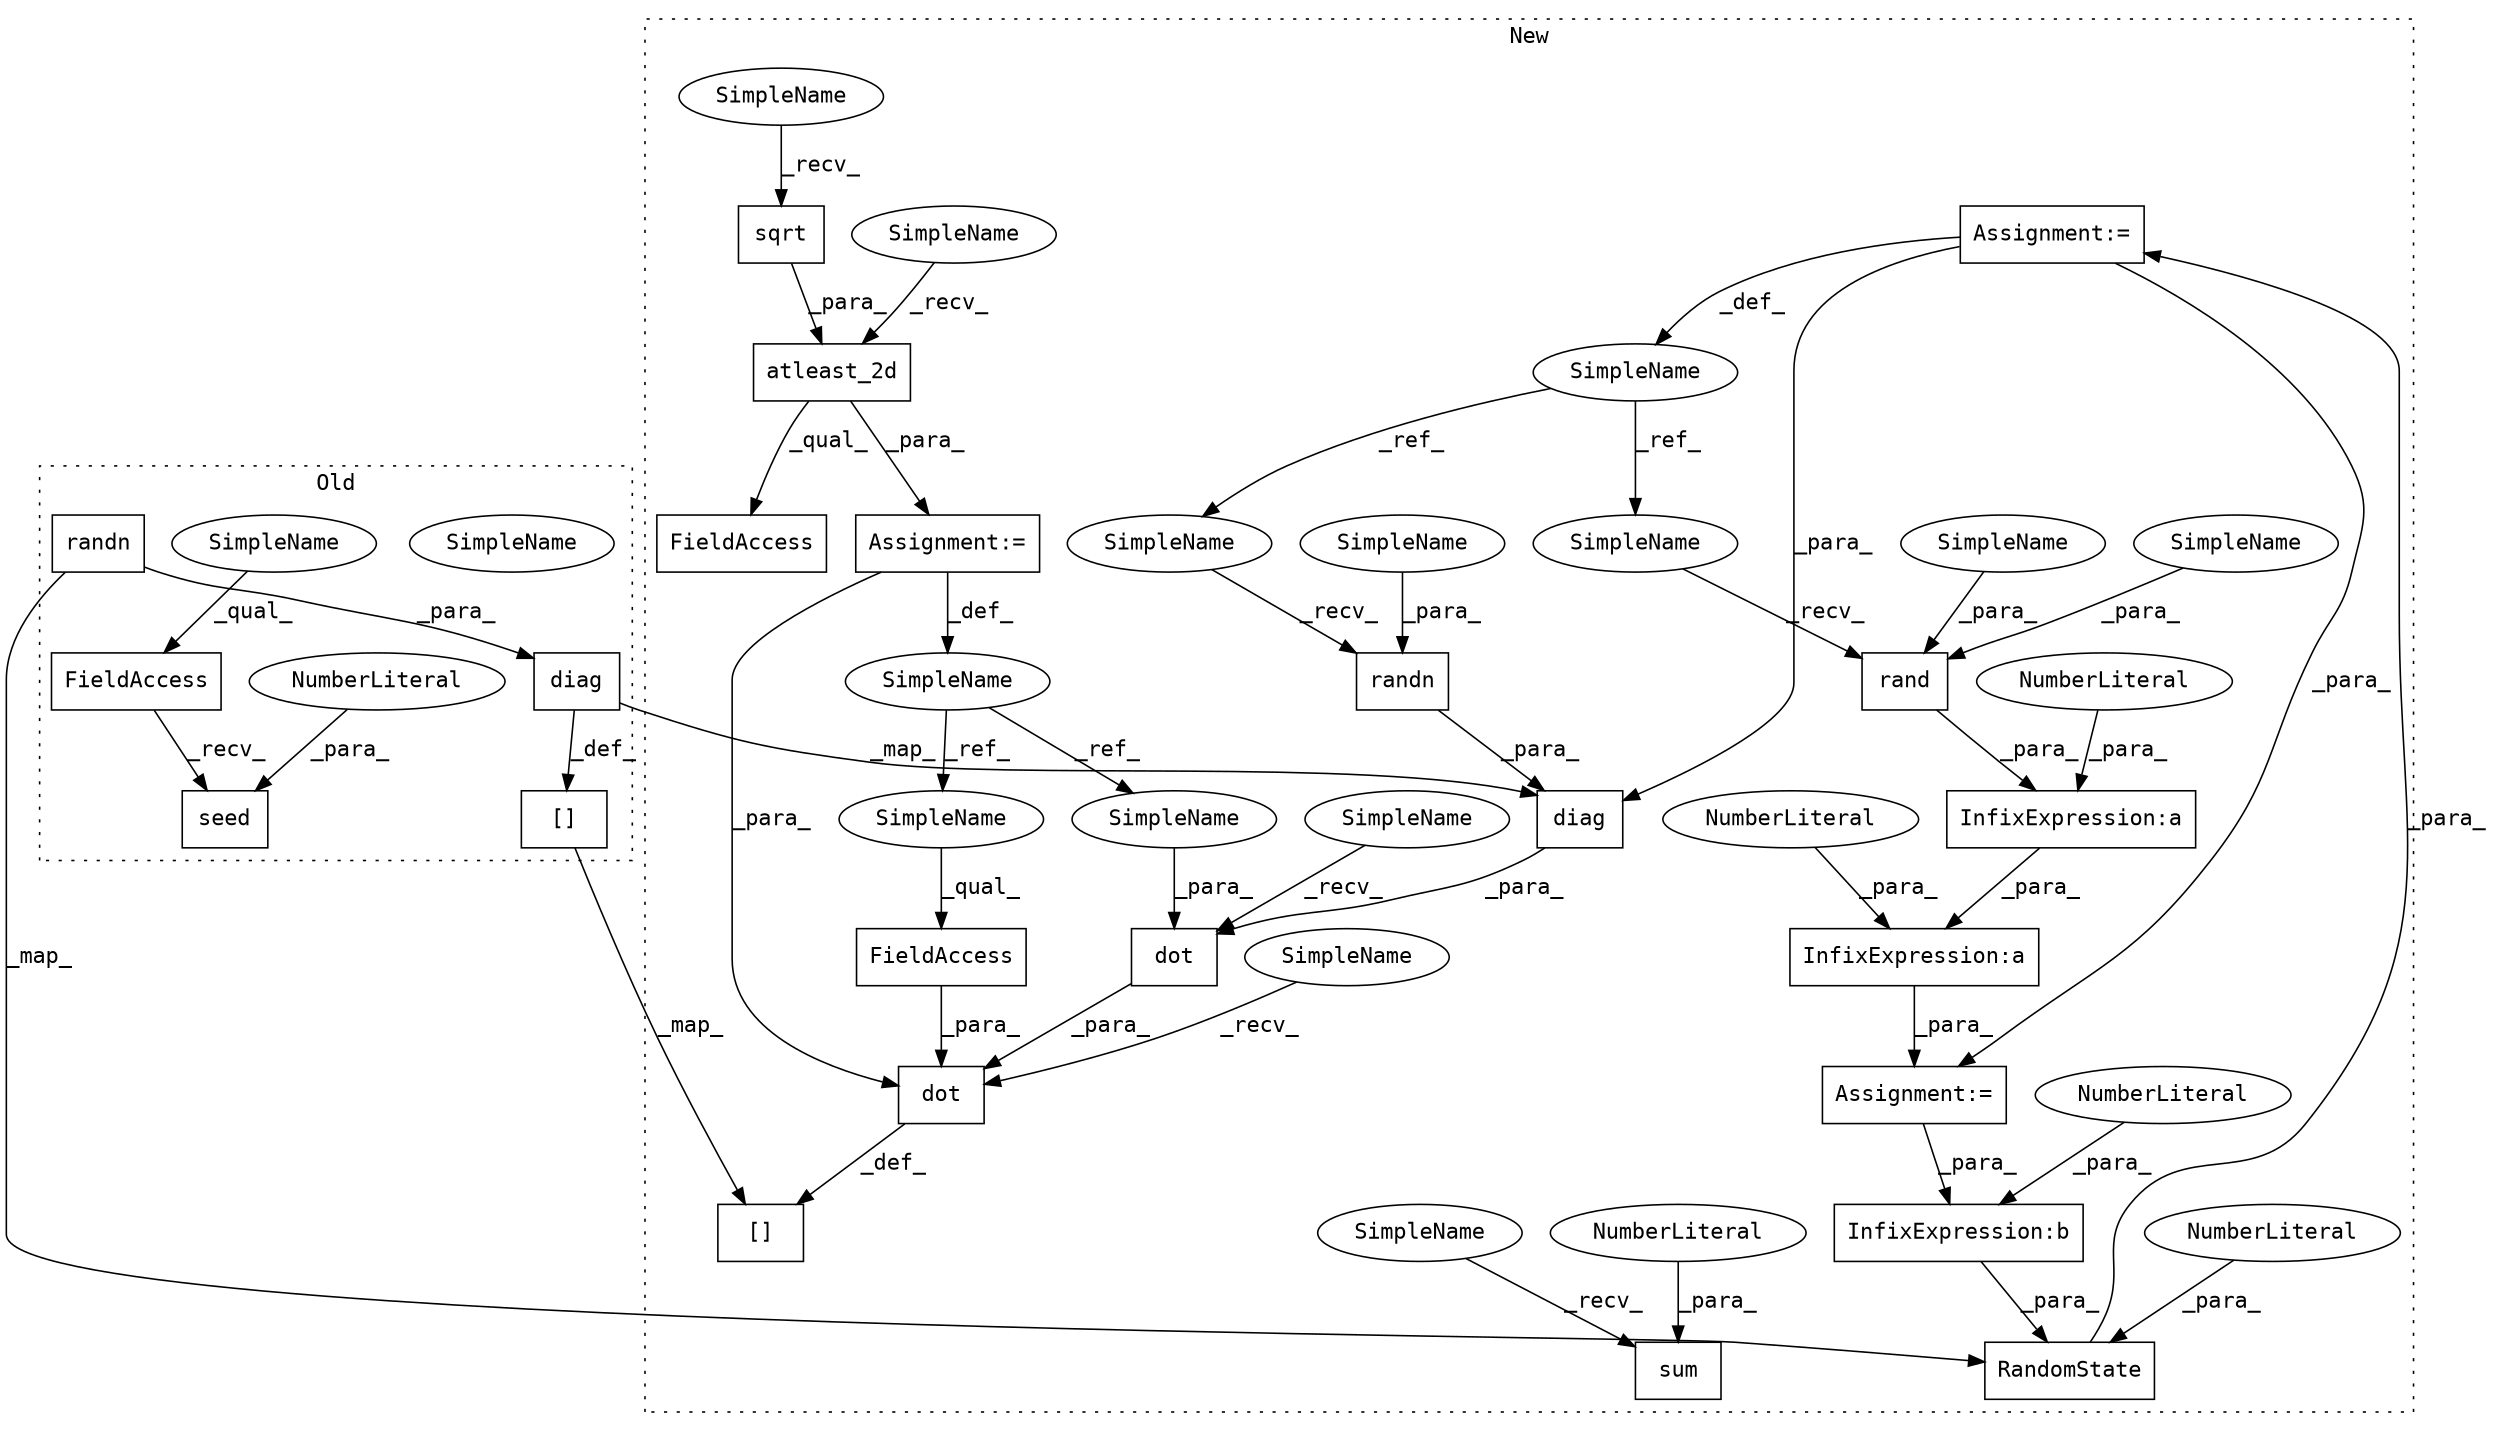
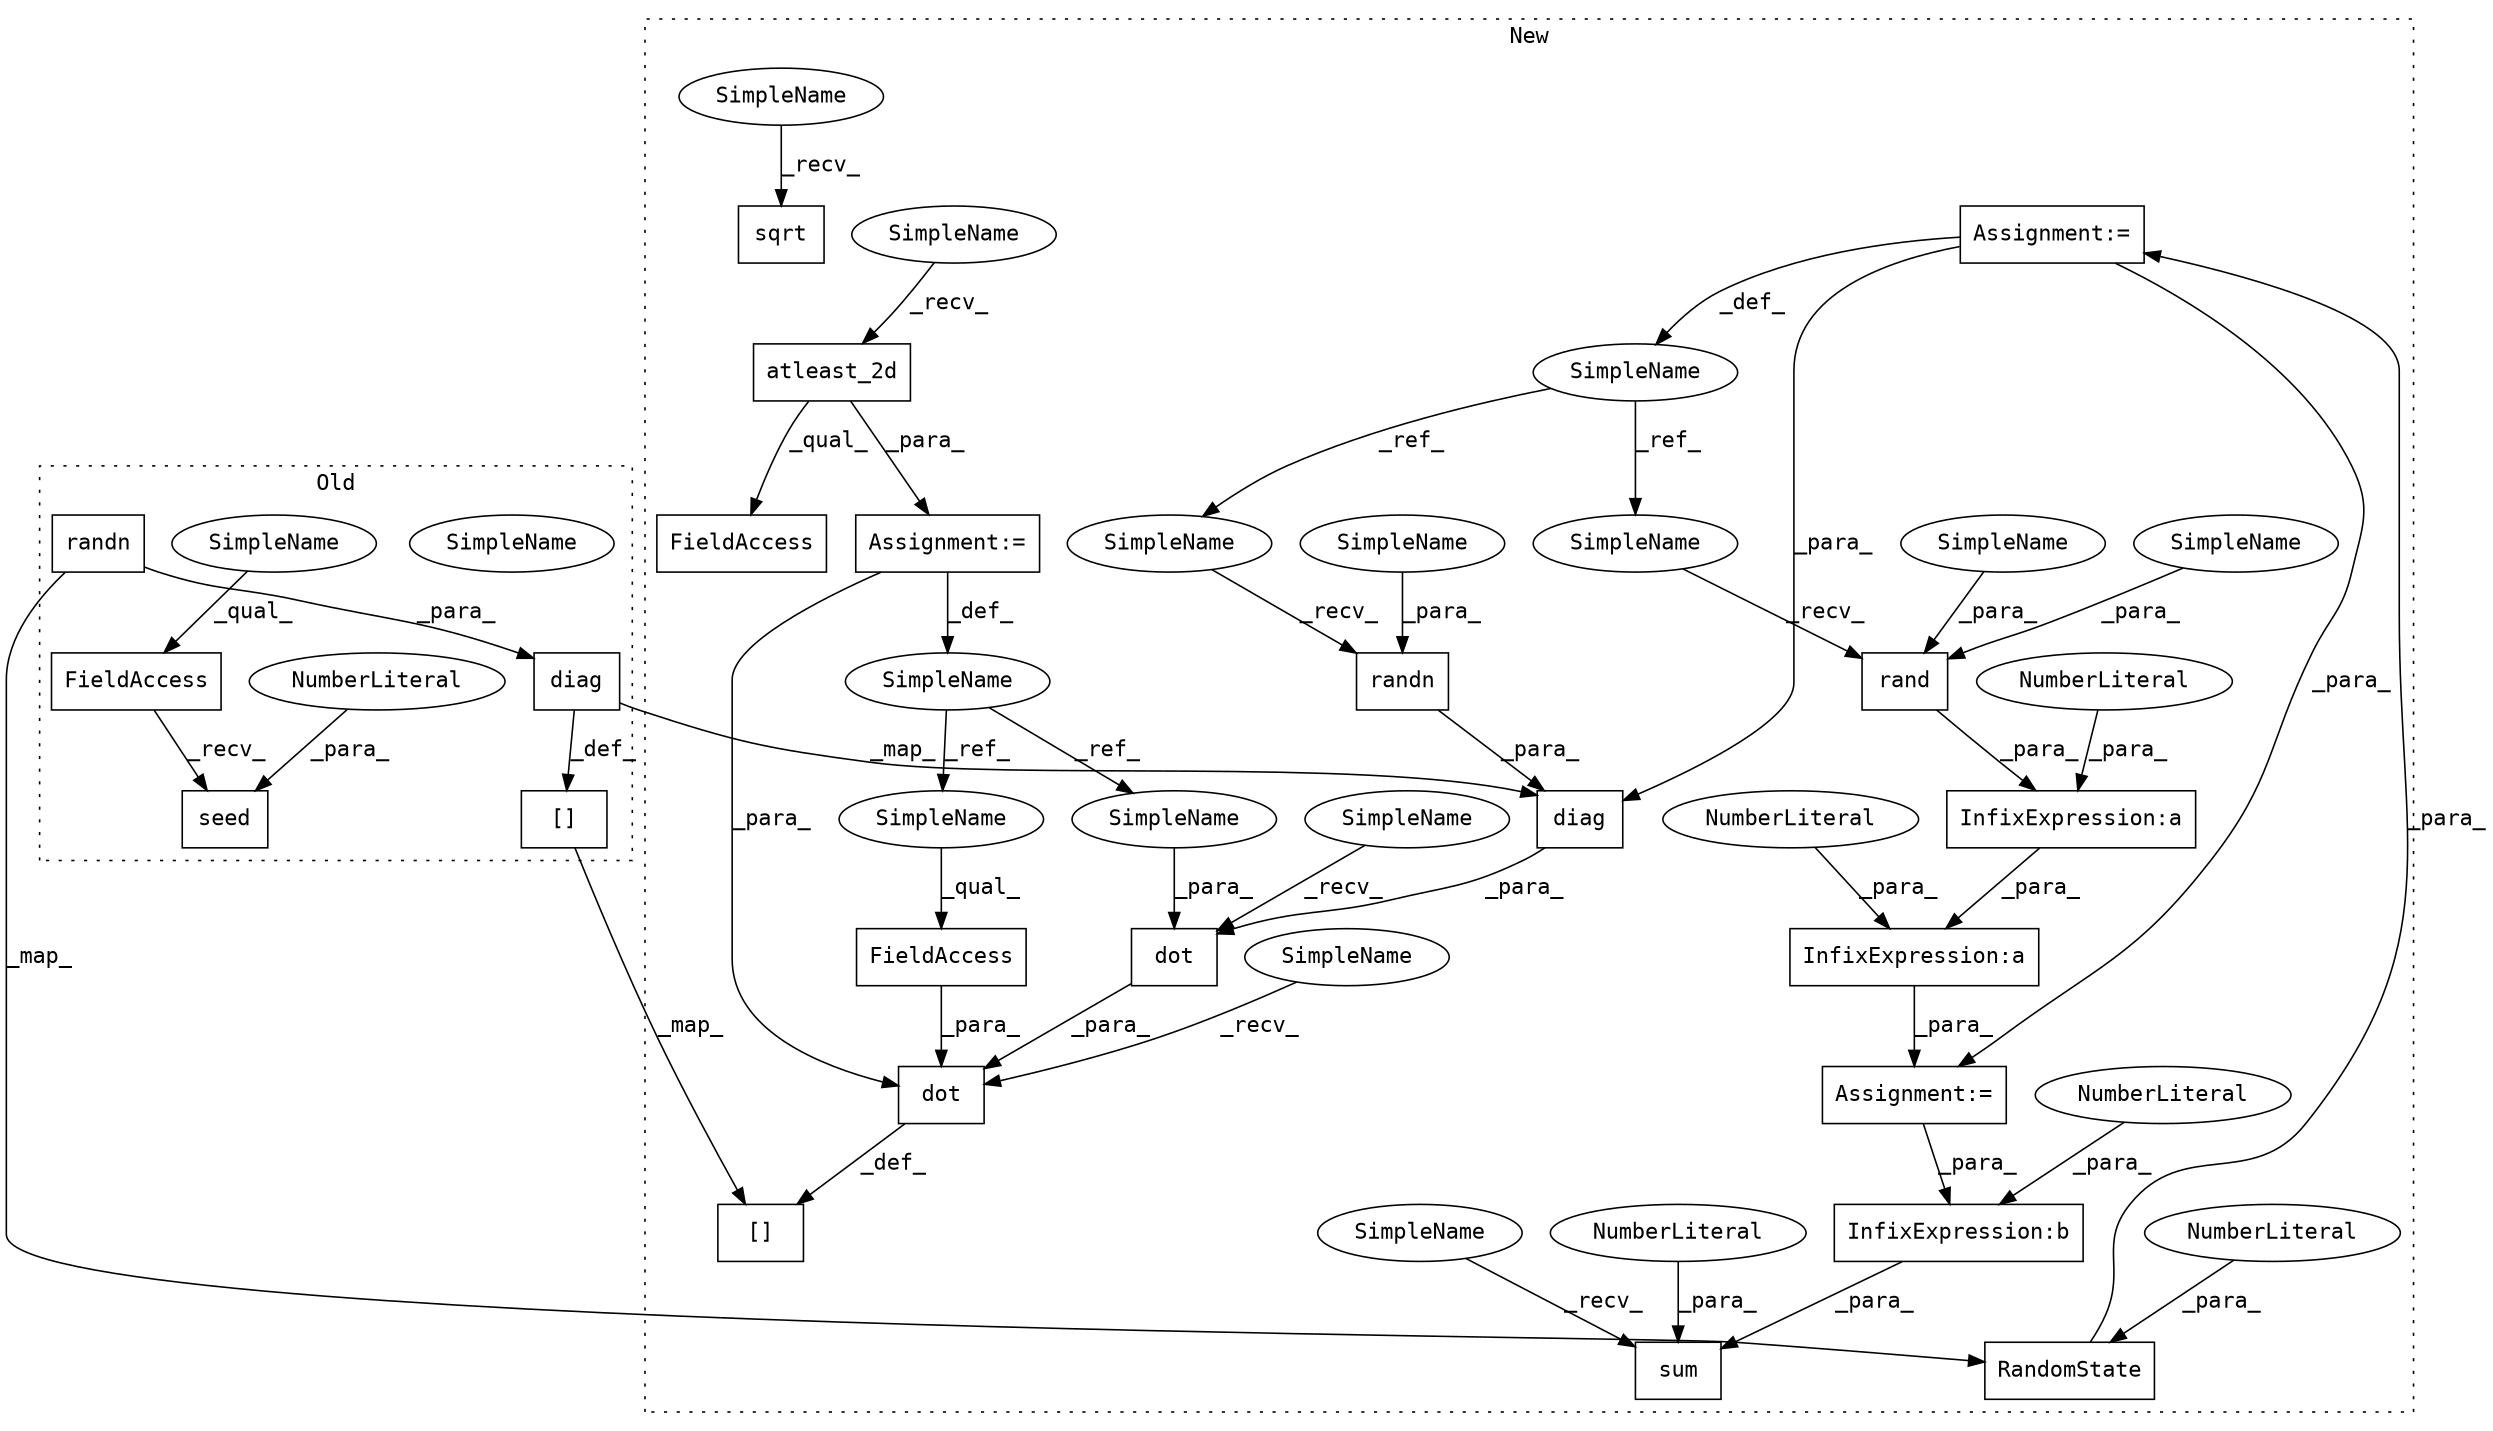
edge "sqrt" -> "atleast_2d": removed, label "_para_"
edge "InfixExpression:b" -> "RandomState": now "InfixExpression:b" -> "sum"
